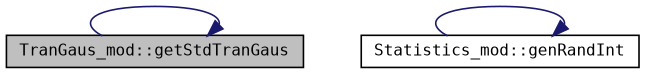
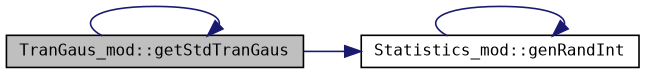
edge "TranGaus_mod::getStdTranGaus" -> "Statistics_mod::genRandInt": added
